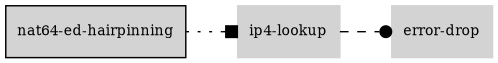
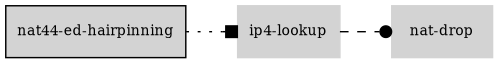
node "nat64-ed-hairpinning": label "nat64-ed-hairpinning" -> "nat44-ed-hairpinning"
node "error-drop": label "error-drop" -> "nat-drop"
